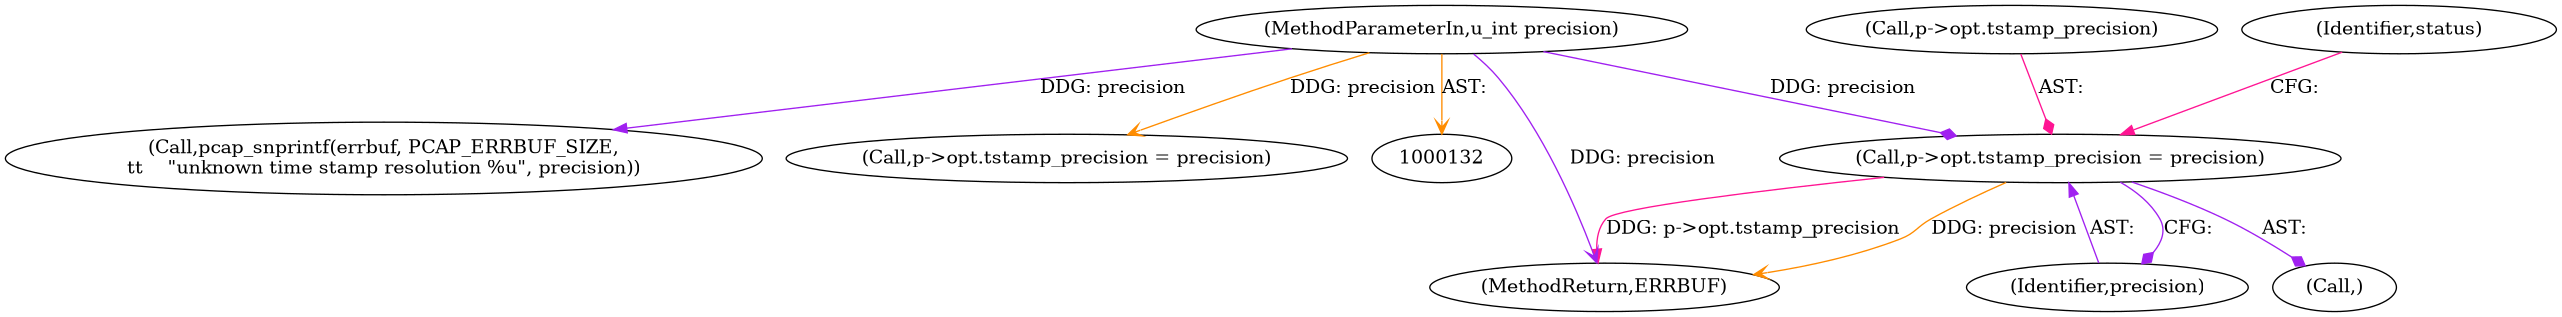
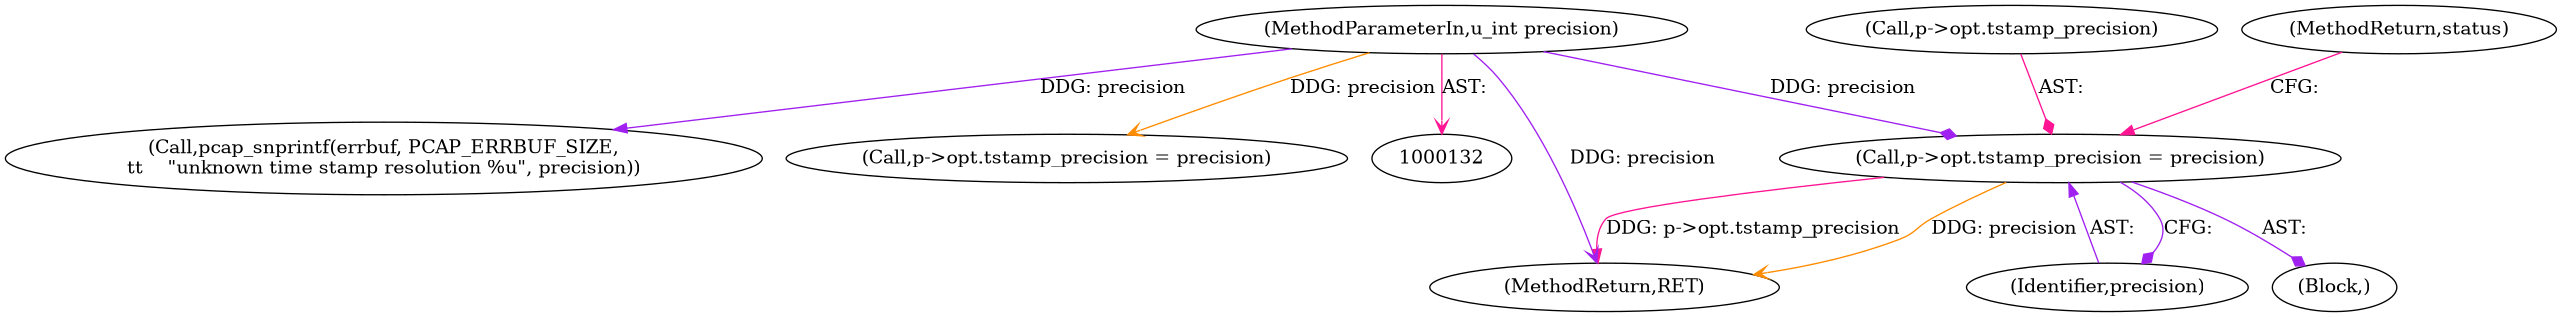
node "(Identifier,status)": label "(Identifier,status)" -> "(MethodReturn,status)"
edge "(MethodParameterIn,u_int precision)" -> "1000132": color darkorange -> deeppink
node "(MethodReturn,ERRBUF)": label "(MethodReturn,ERRBUF)" -> "(MethodReturn,RET)"
node "(Call,)": label "(Call,)" -> "(Block,)"
